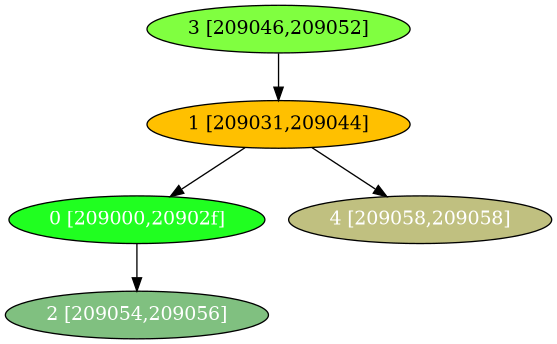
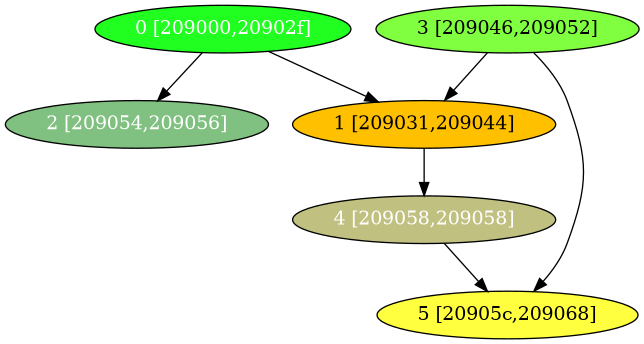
edge "1 [209031,209044]" -> "0 [209000,20902f]": reversed
node "5 [20905c,209068]": added
